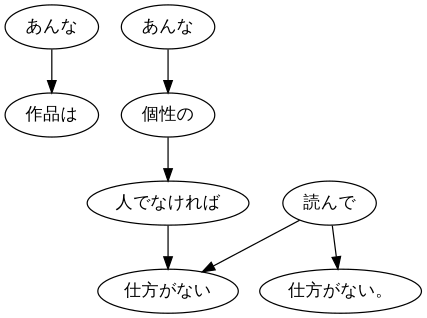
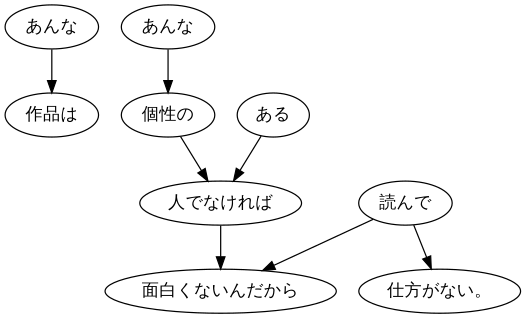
node "ある": added
node "仕方がない": label "仕方がない" -> "面白くないんだから"
